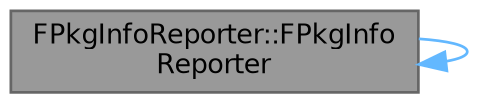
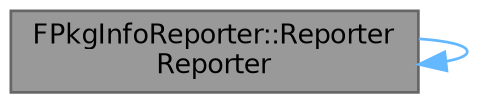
node "FPkgInfoReporter::FPkgInfo Reporter": label "FPkgInfoReporter::FPkgInfo Reporter" -> "FPkgInfoReporter::Reporter Reporter"
